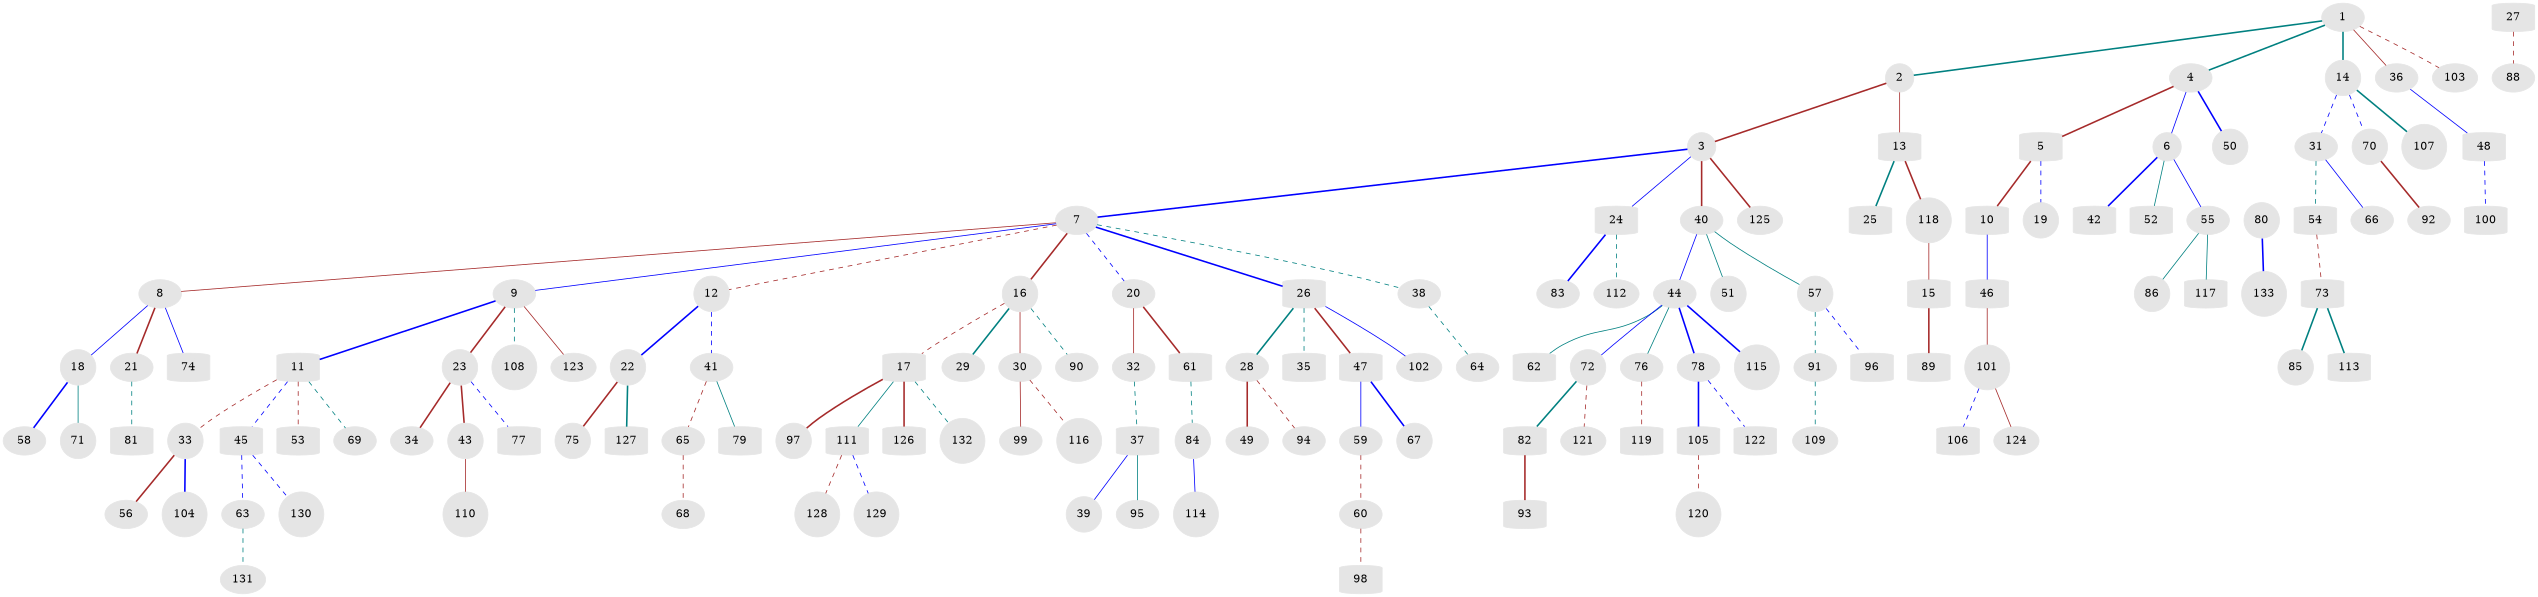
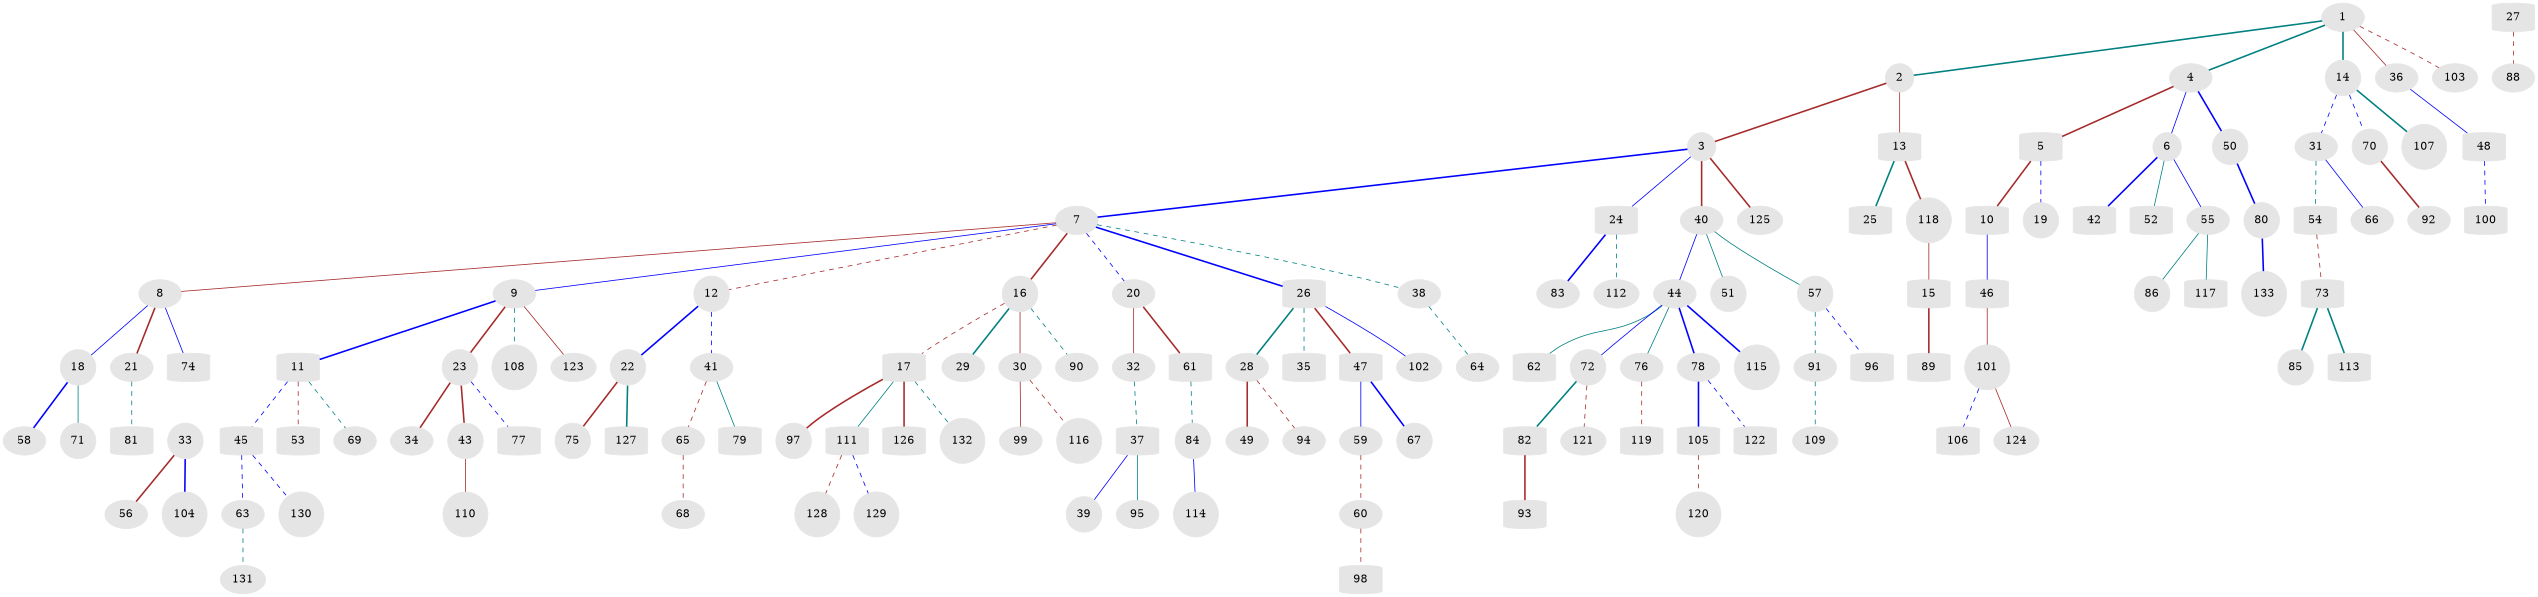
edge "50" -- "80": added
edge "11" -- "33": removed
